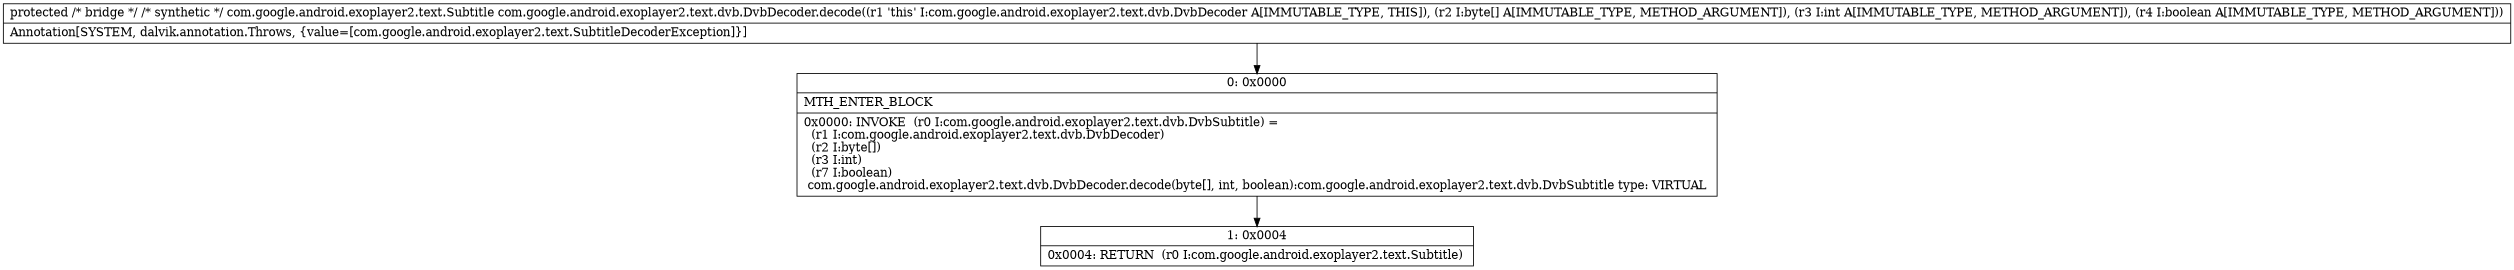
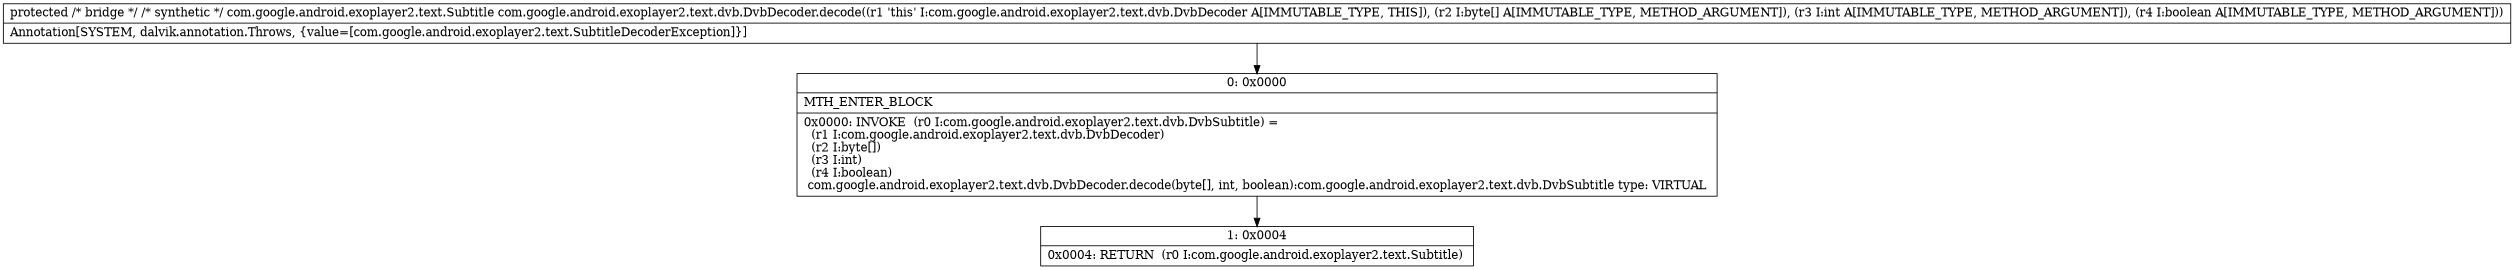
node "0: 0x0000": text "(r7 I:boolean)" -> "(r4 I:boolean)"
